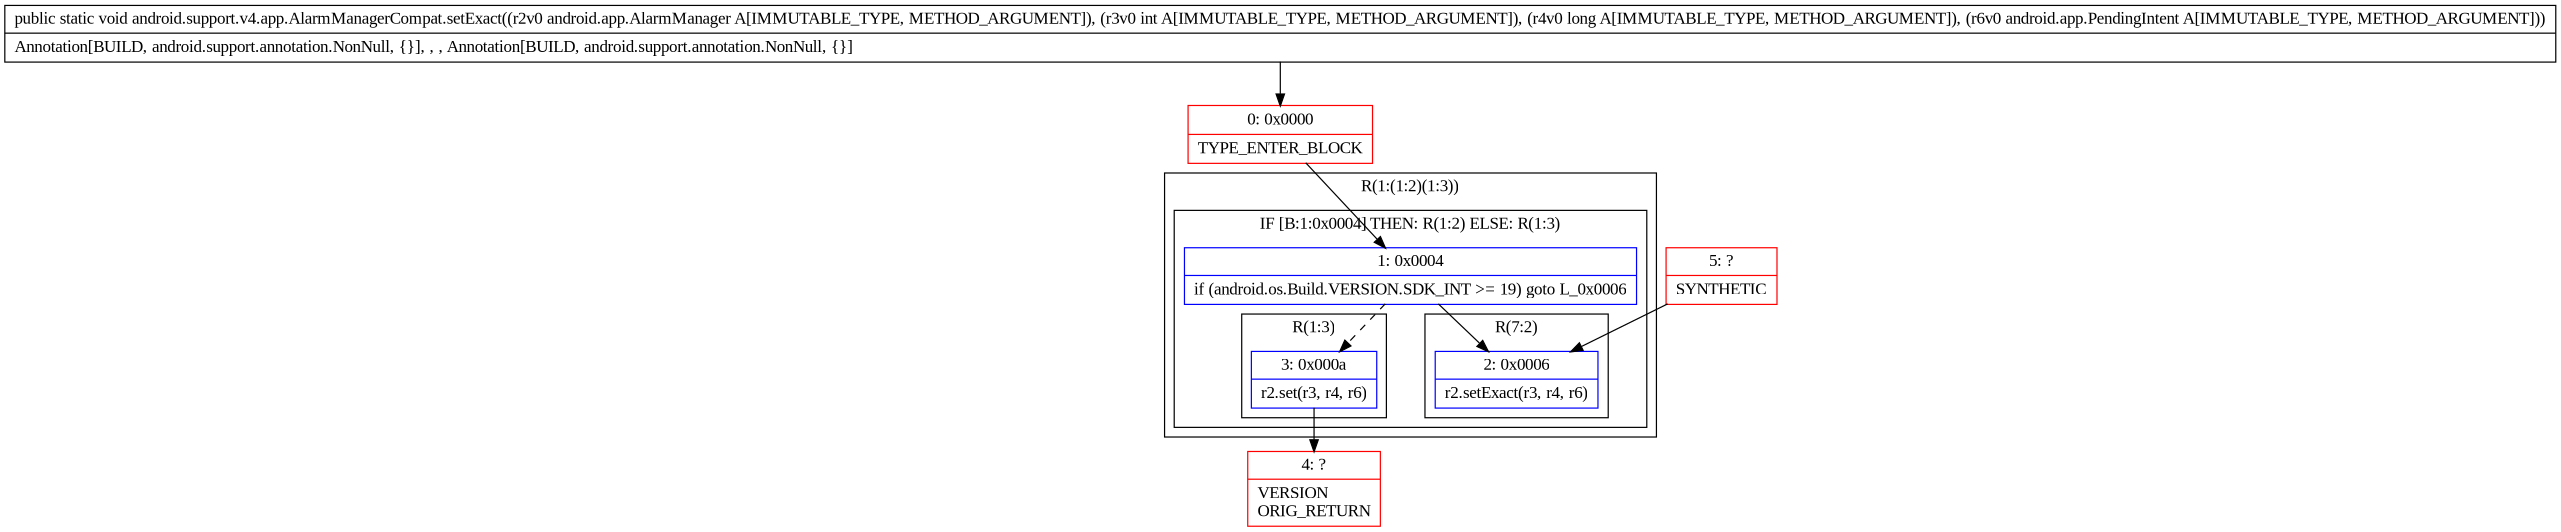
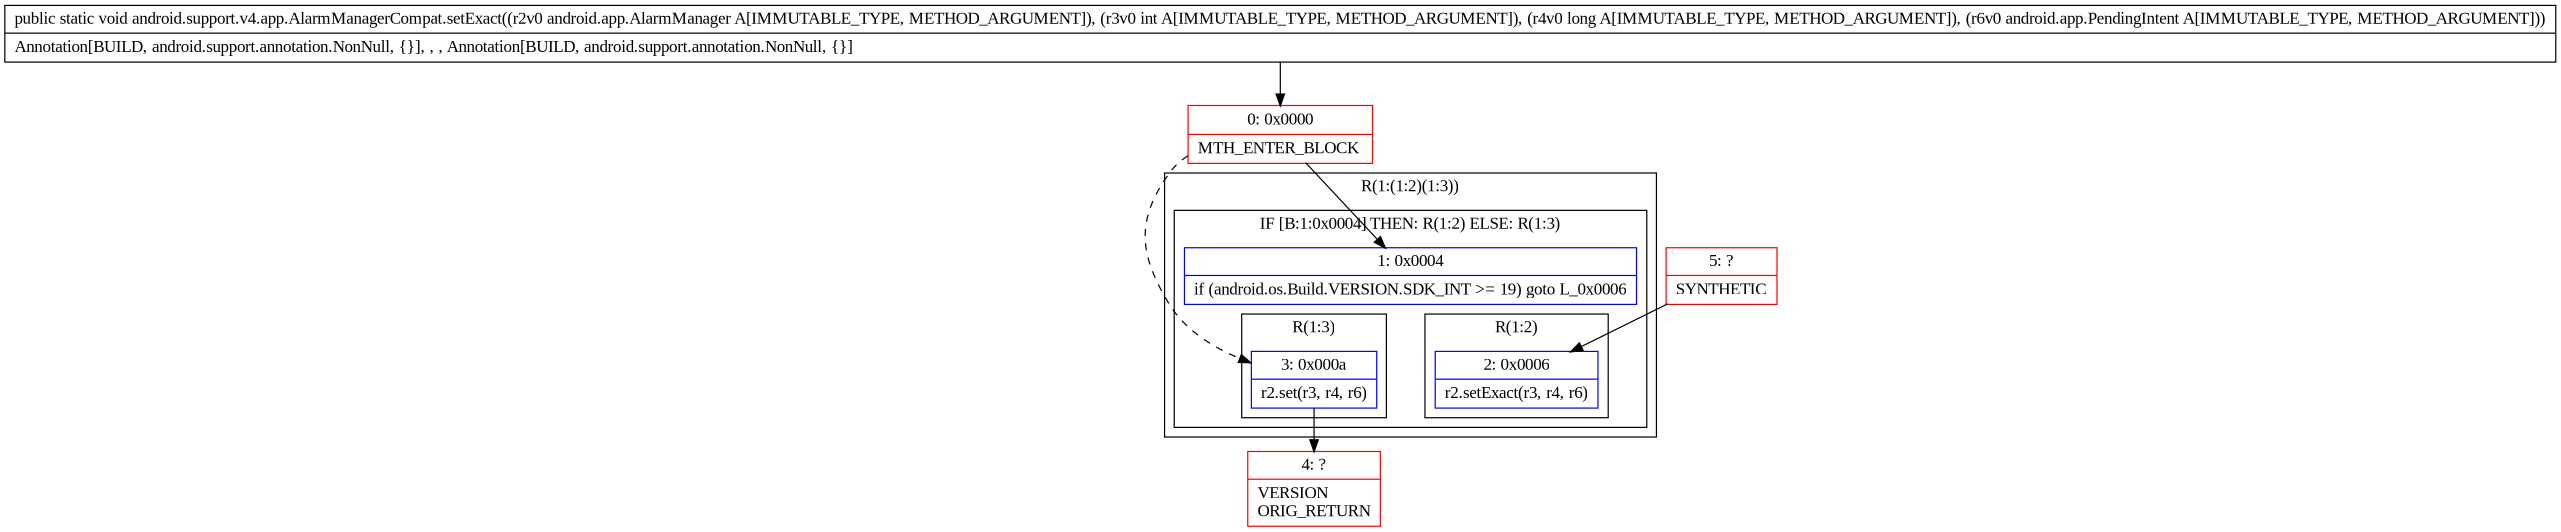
node "0: 0x0000": text "TYPE_ENTER_BLOCK" -> "MTH_ENTER_BLOCK"
edge "1: 0x0004" -> "3: 0x000a": now "0: 0x0000" -> "3: 0x000a"
edge "1: 0x0004" -> "2: 0x0006": removed
cluster "R(7:2)": label "R(7:2)" -> "R(1:2)"
